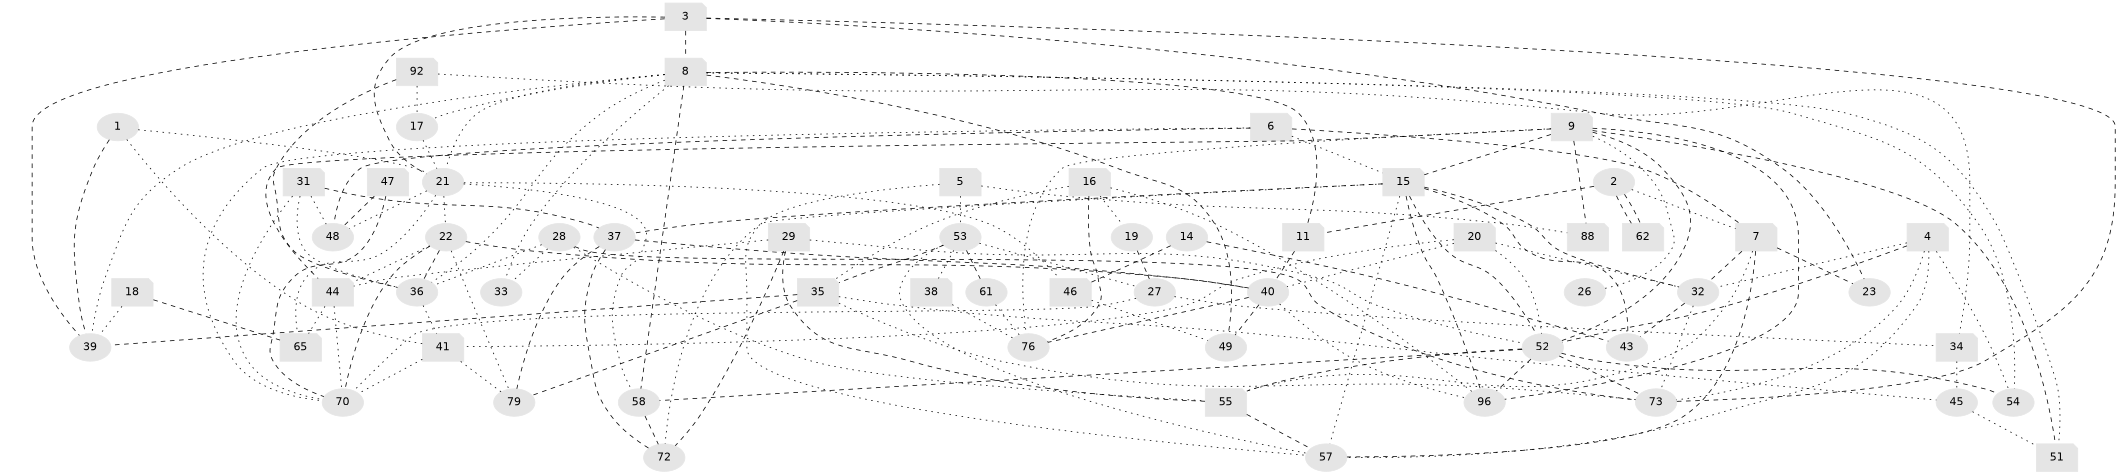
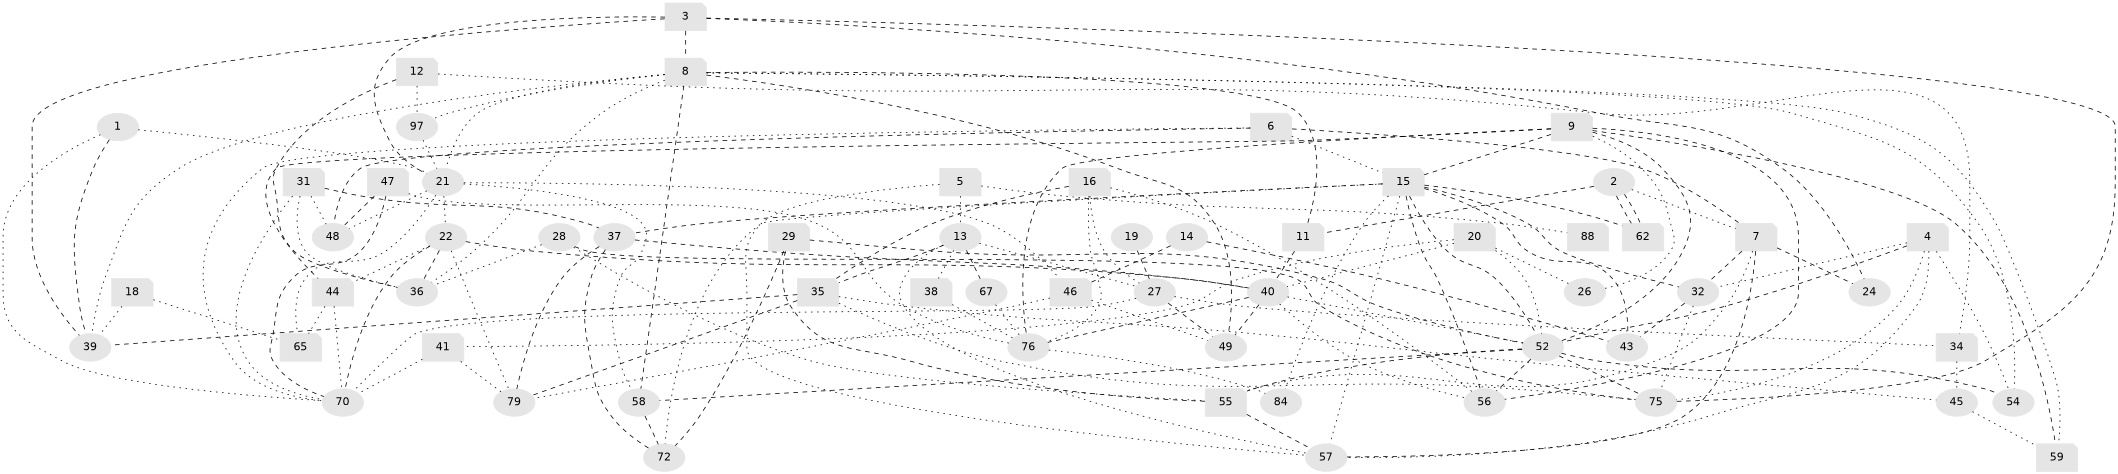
node "92": label "92" -> "12"
node "17": label "17" -> "97"
edge "9" -- "76": style dotted -> dashed
edge "9" -- "88": removed
edge "15" -- "62": added
edge "47" -- "76": added
edge "16" -- "19": now "16" -- "27"
edge "16" -- "35": style dotted -> dashed
node "53": label "53" -> "13"
edge "29" -- "52": style dotted -> dashed
edge "29" -- "44": removed
edge "20" -- "32": now "20" -- "26"
edge "1" -- "41": now "1" -- "70"
edge "16" -- "76": style dashed -> dotted
node "33": removed
node "61": label "61" -> "67"
node "23": label "23" -> "24"
edge "40" -- "52": added
edge "36" -- "41": removed
edge "27" -- "49": added
edge "18" -- "65": style dashed -> dotted
edge "46" -- "79": added
node "84": added
node "96": label "96" -> "56"
node "73": label "73" -> "75"
node "51": label "51" -> "59"
